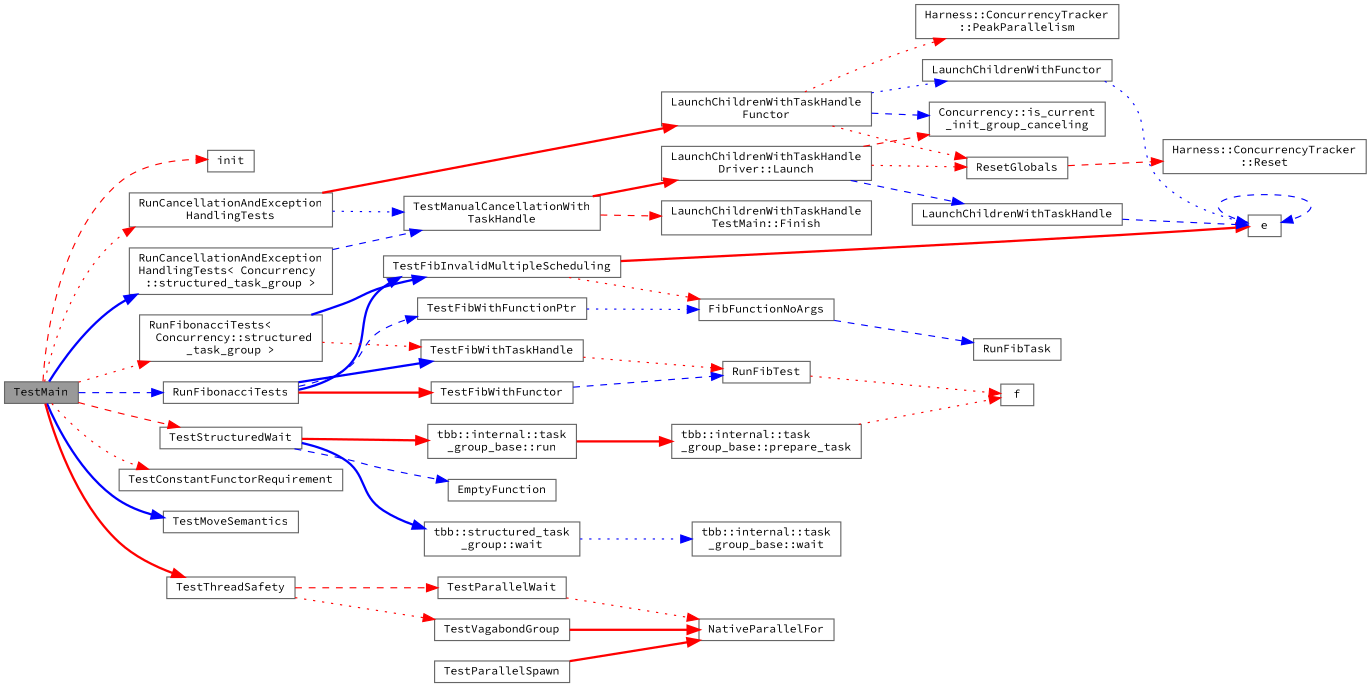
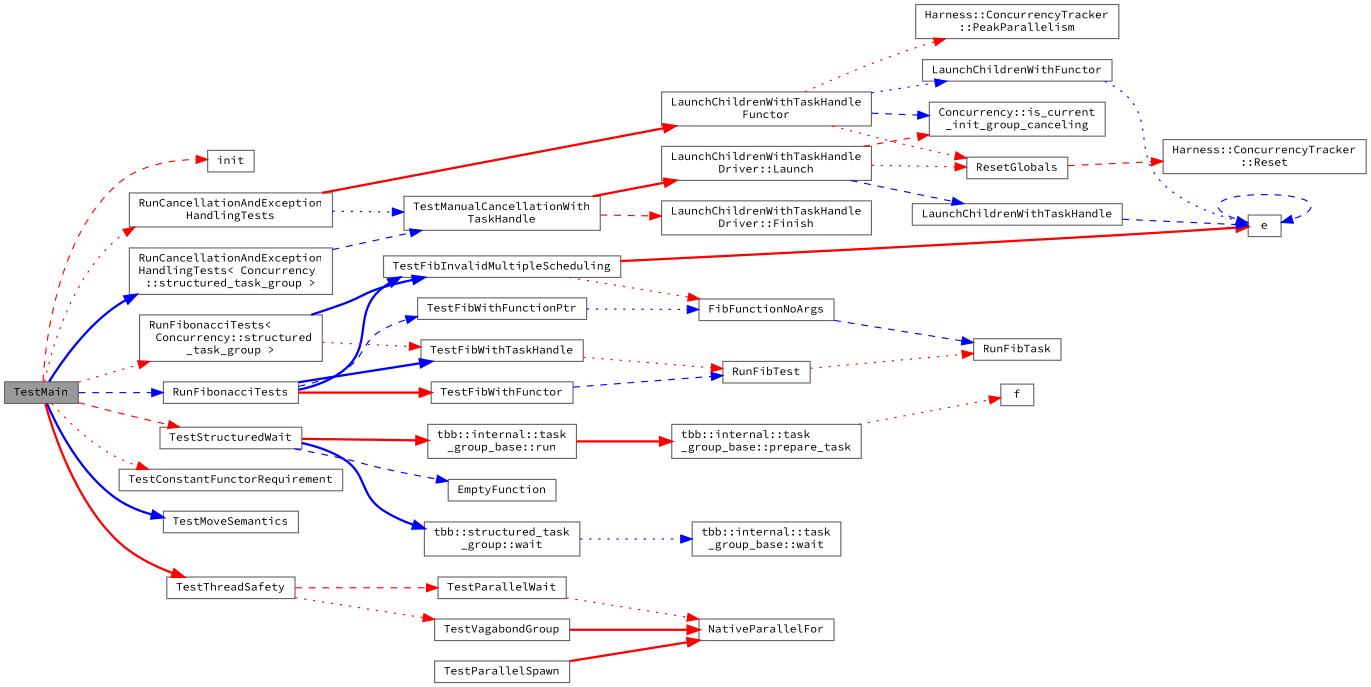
node "LaunchChildrenWithTaskHandle TestMain::Finish": label "LaunchChildrenWithTaskHandle TestMain::Finish" -> "LaunchChildrenWithTaskHandle Driver::Finish"
edge "RunFibTest" -> "f": now "RunFibTest" -> "RunFibTask"
